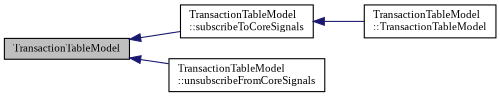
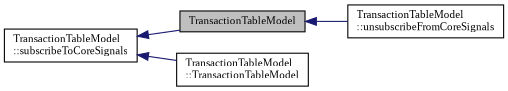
edge "TransactionTableModel ::subscribeToCoreSignals" -> "TransactionTableModel": reversed
